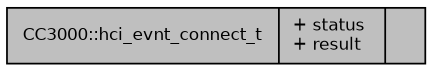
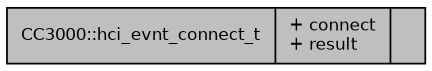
node "CC3000::hci_evnt_connect_t": text "+ status" -> "+ connect"
